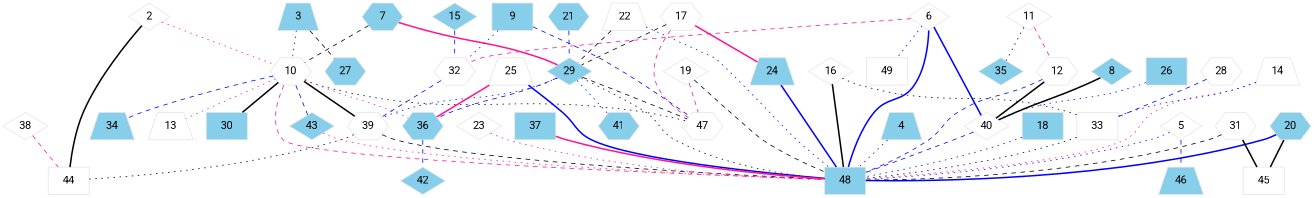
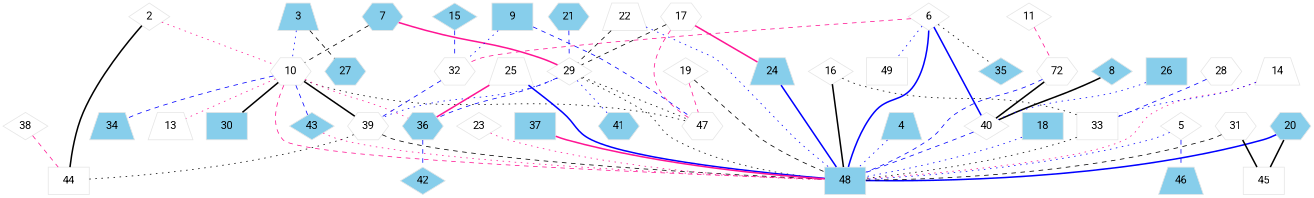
edge "11" -- "35": now "6" -- "35"
node "29": fillcolor skyblue -> white
node "12": label "12" -> "72"
edge "29" -- "47": style dashed -> dotted
